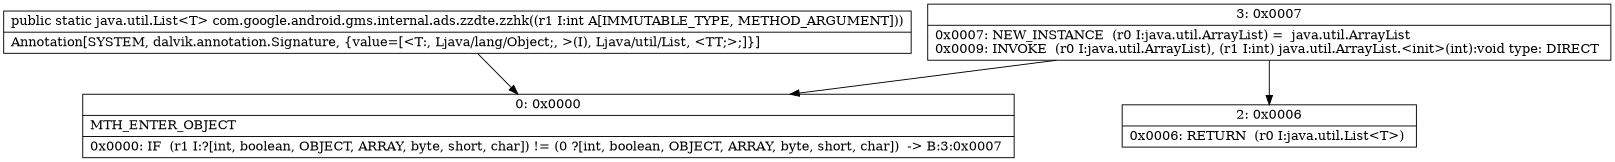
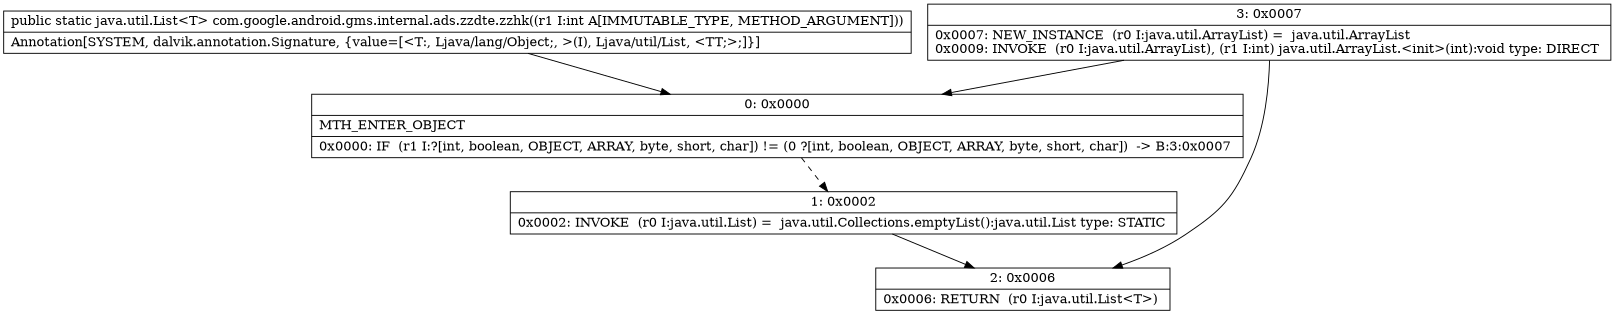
node "1: 0x0002": added
